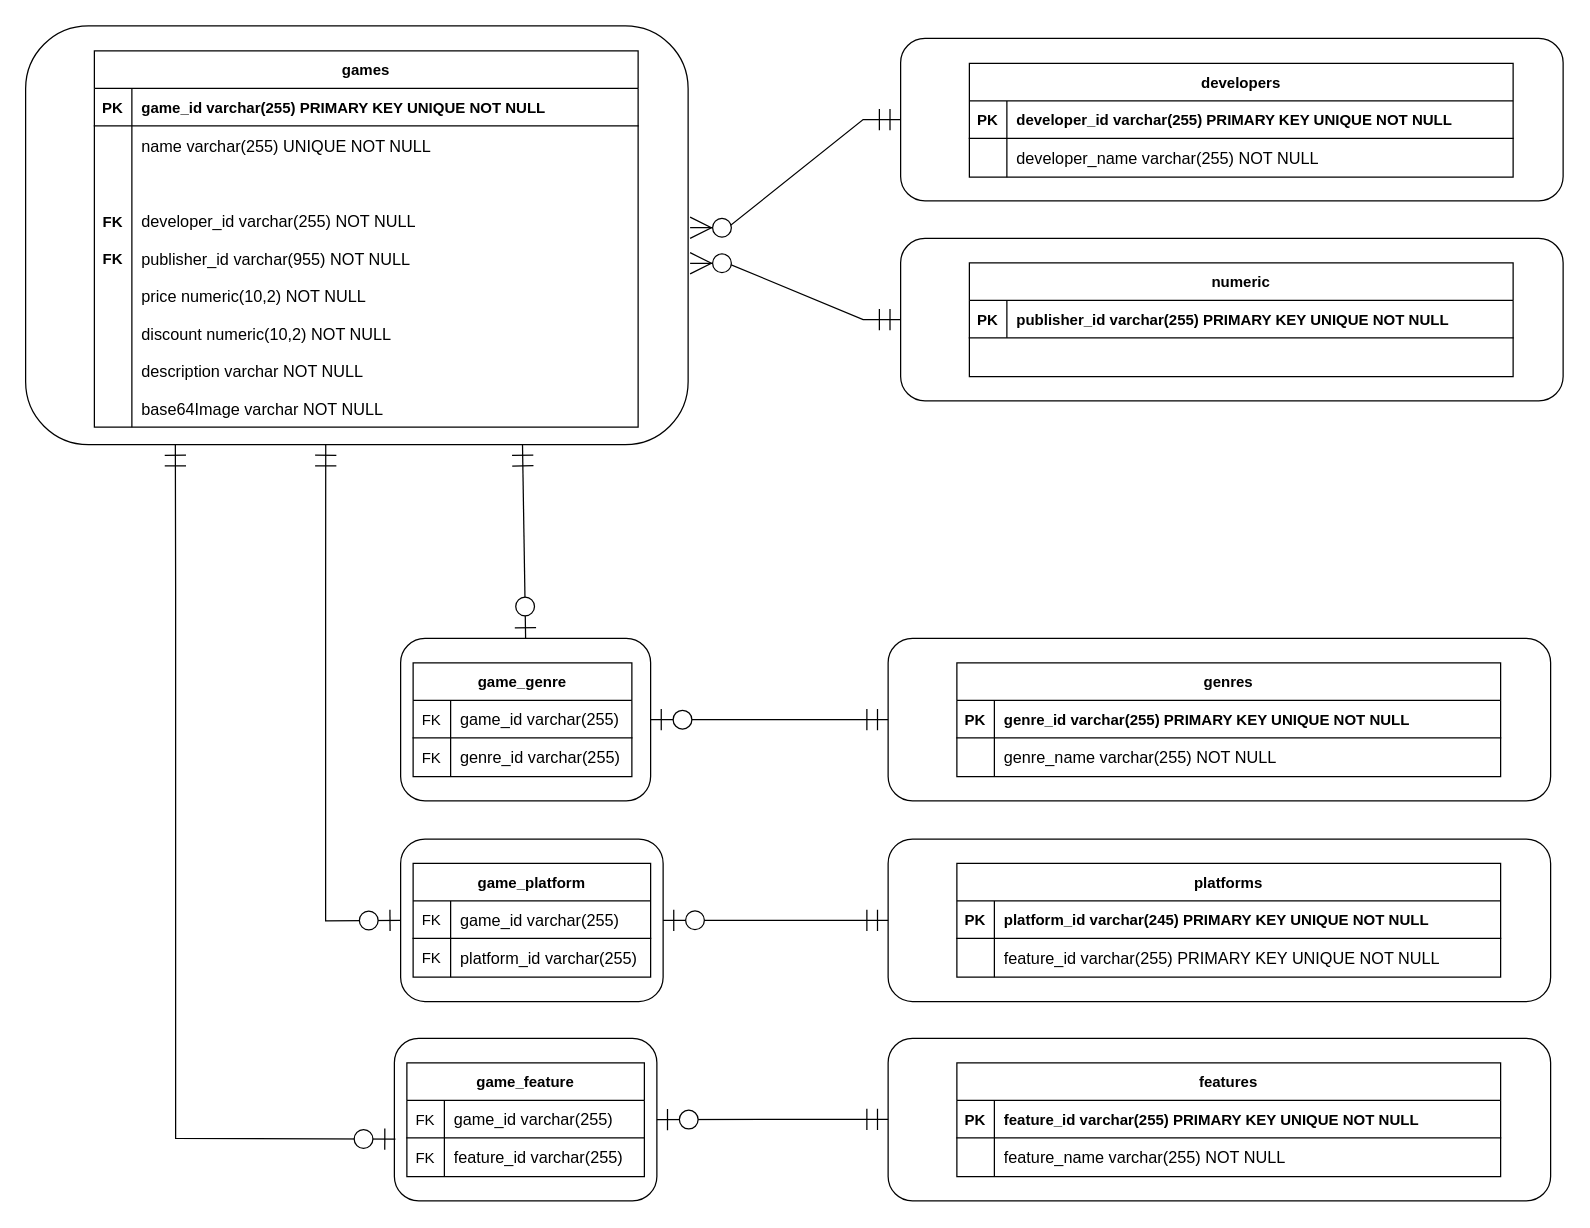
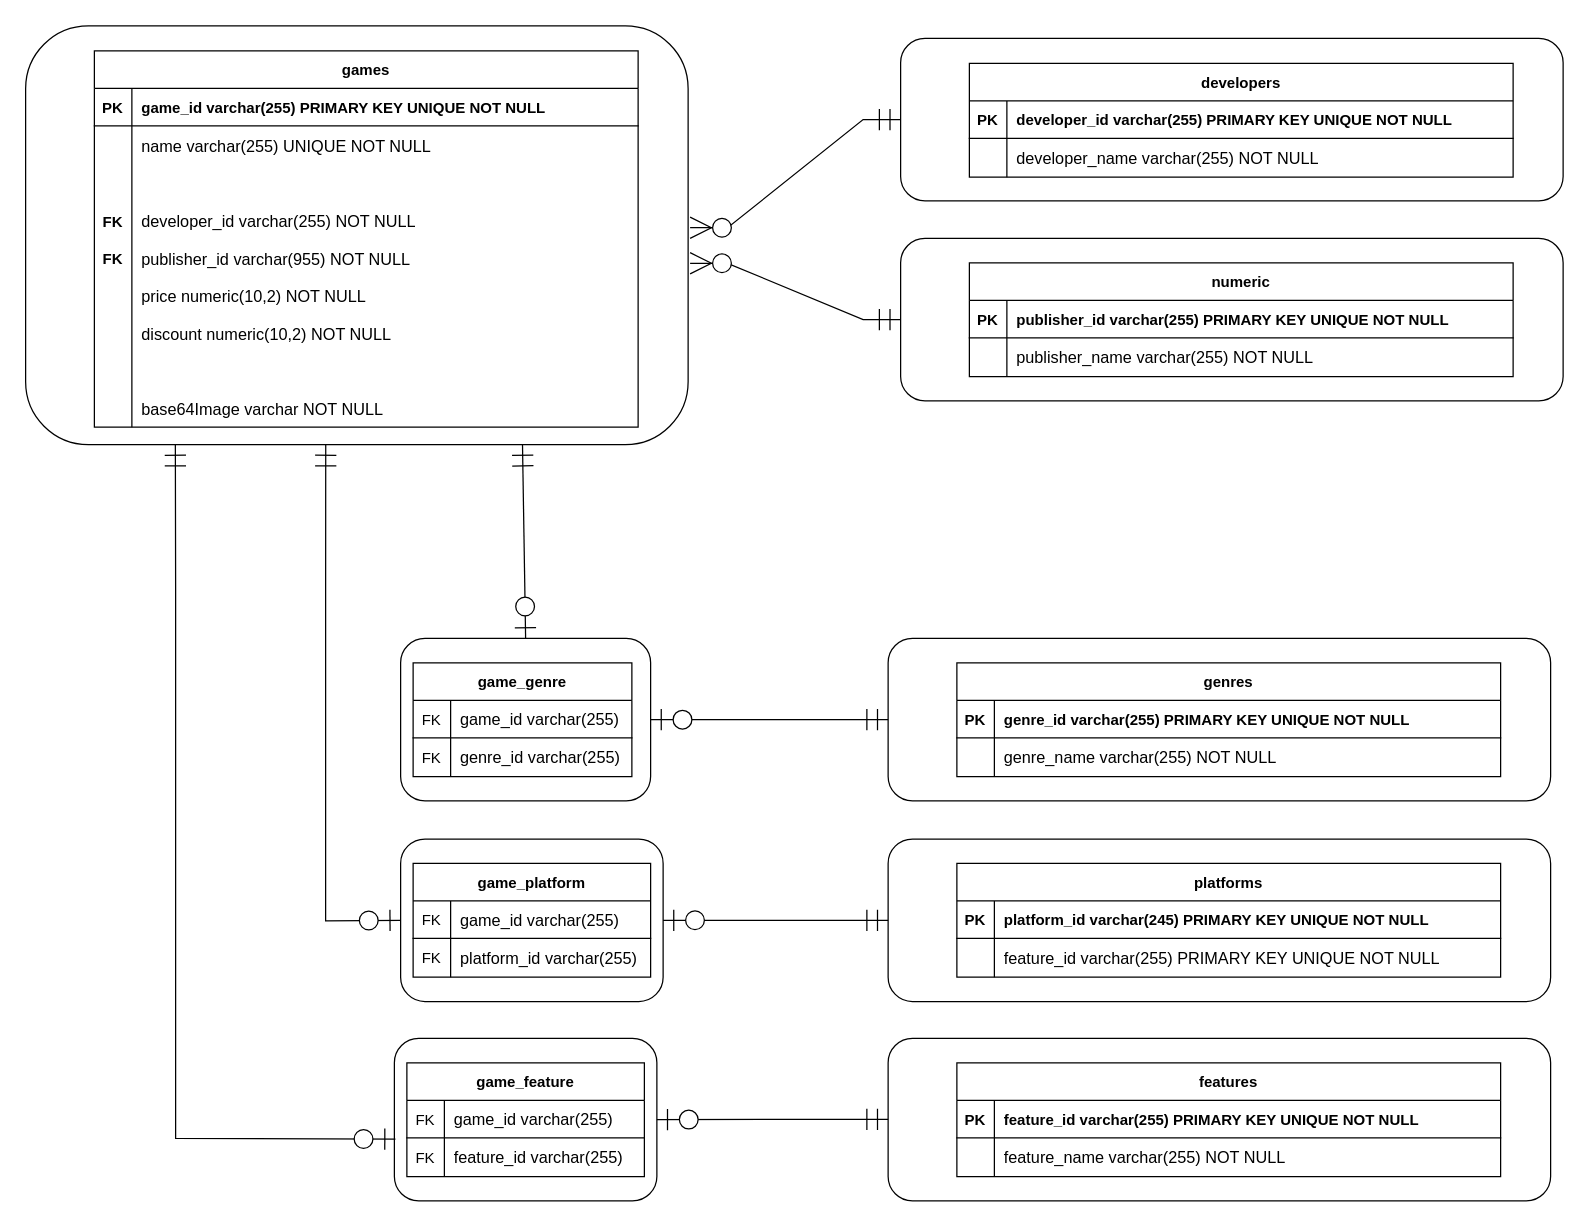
node "publisher_name varchar(255) NOT NULL": added
node "description varchar NOT NULL": removed
